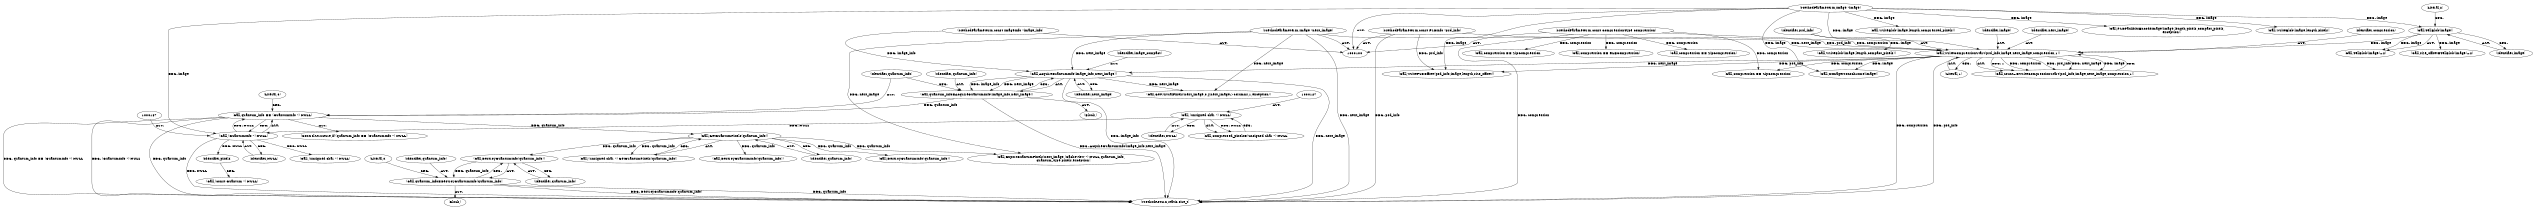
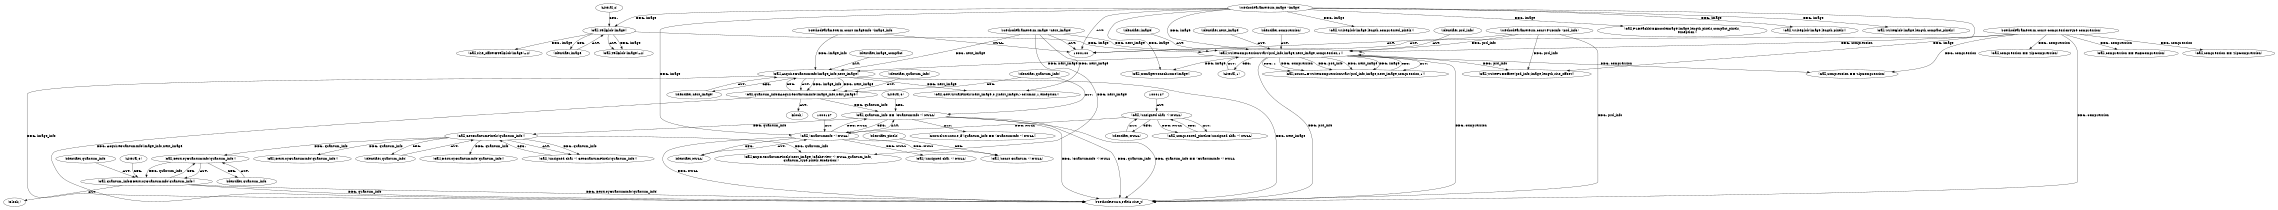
edge "(Identifier,psd_info)" -> "(Call,WriteBlob(image,length,compact_pixels))": now "(MethodParameterIn,Image *image)" -> "(Call,WriteBlob(image,length,compact_pixels))"
edge "(MethodParameterIn,const ImageInfo *image_info)" -> "1000100": label "AST: " -> "NULL: "
edge "(Call,(QuantumInfo *) NULL)" -> "(Identifier,pixels)": now "(Call,(QuantumInfo *) NULL)" -> "(Call,(const Quantum *) NULL)"
edge "(MethodParameterIn,Image *next_image)" -> "(MethodReturn,static size_t)": removed, label "DDG: next_image"
